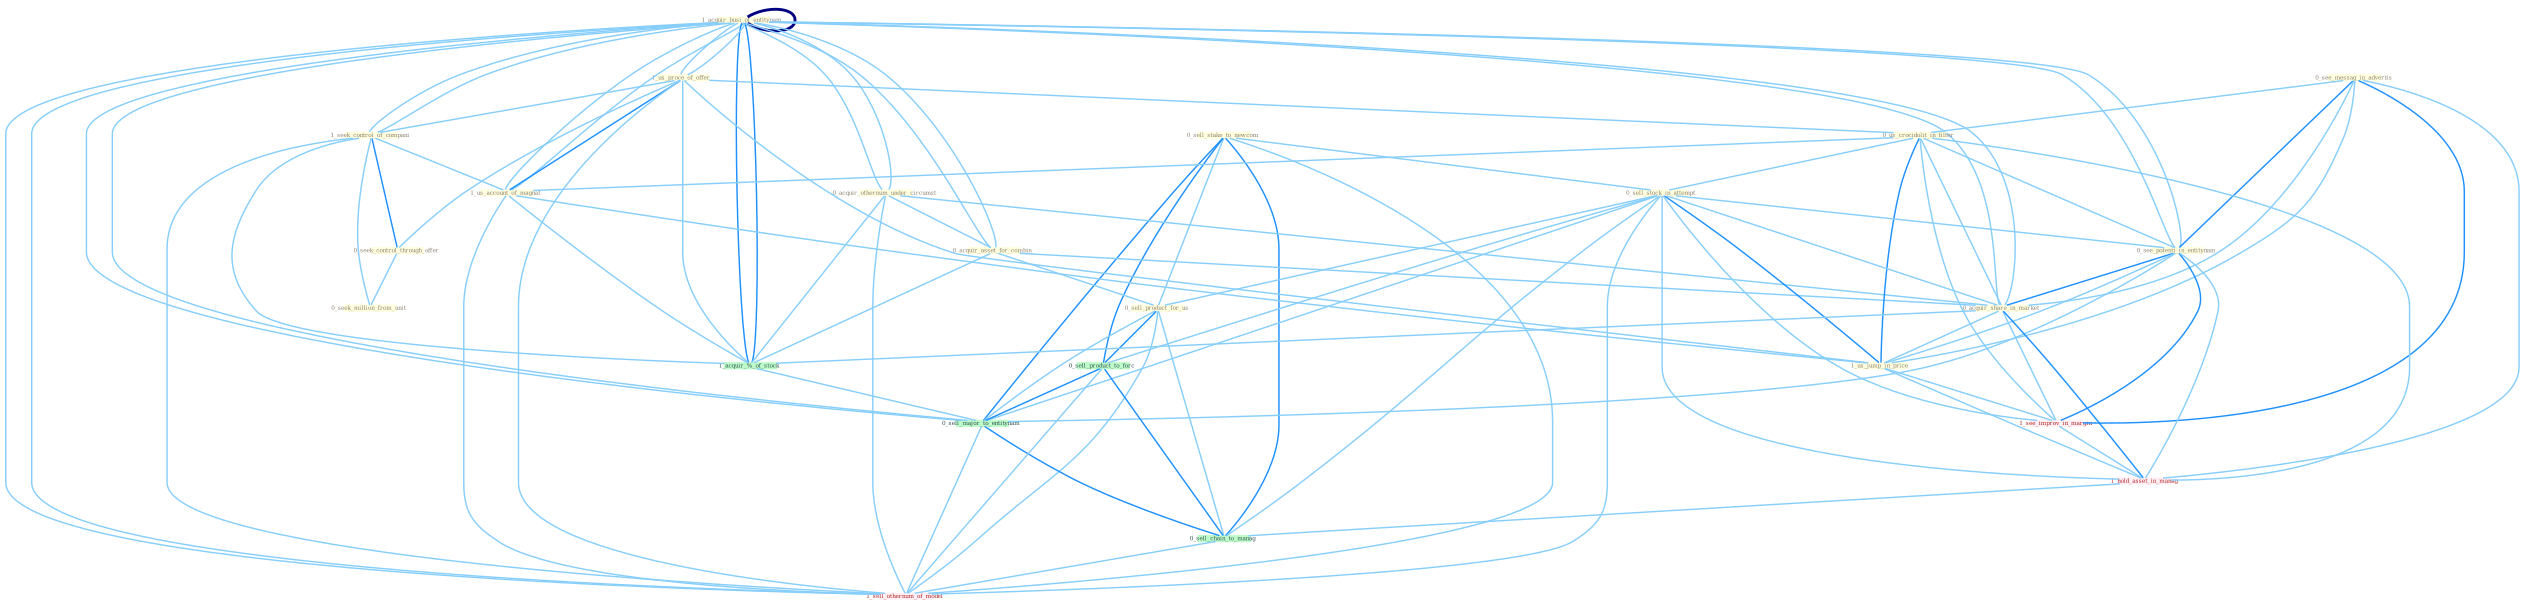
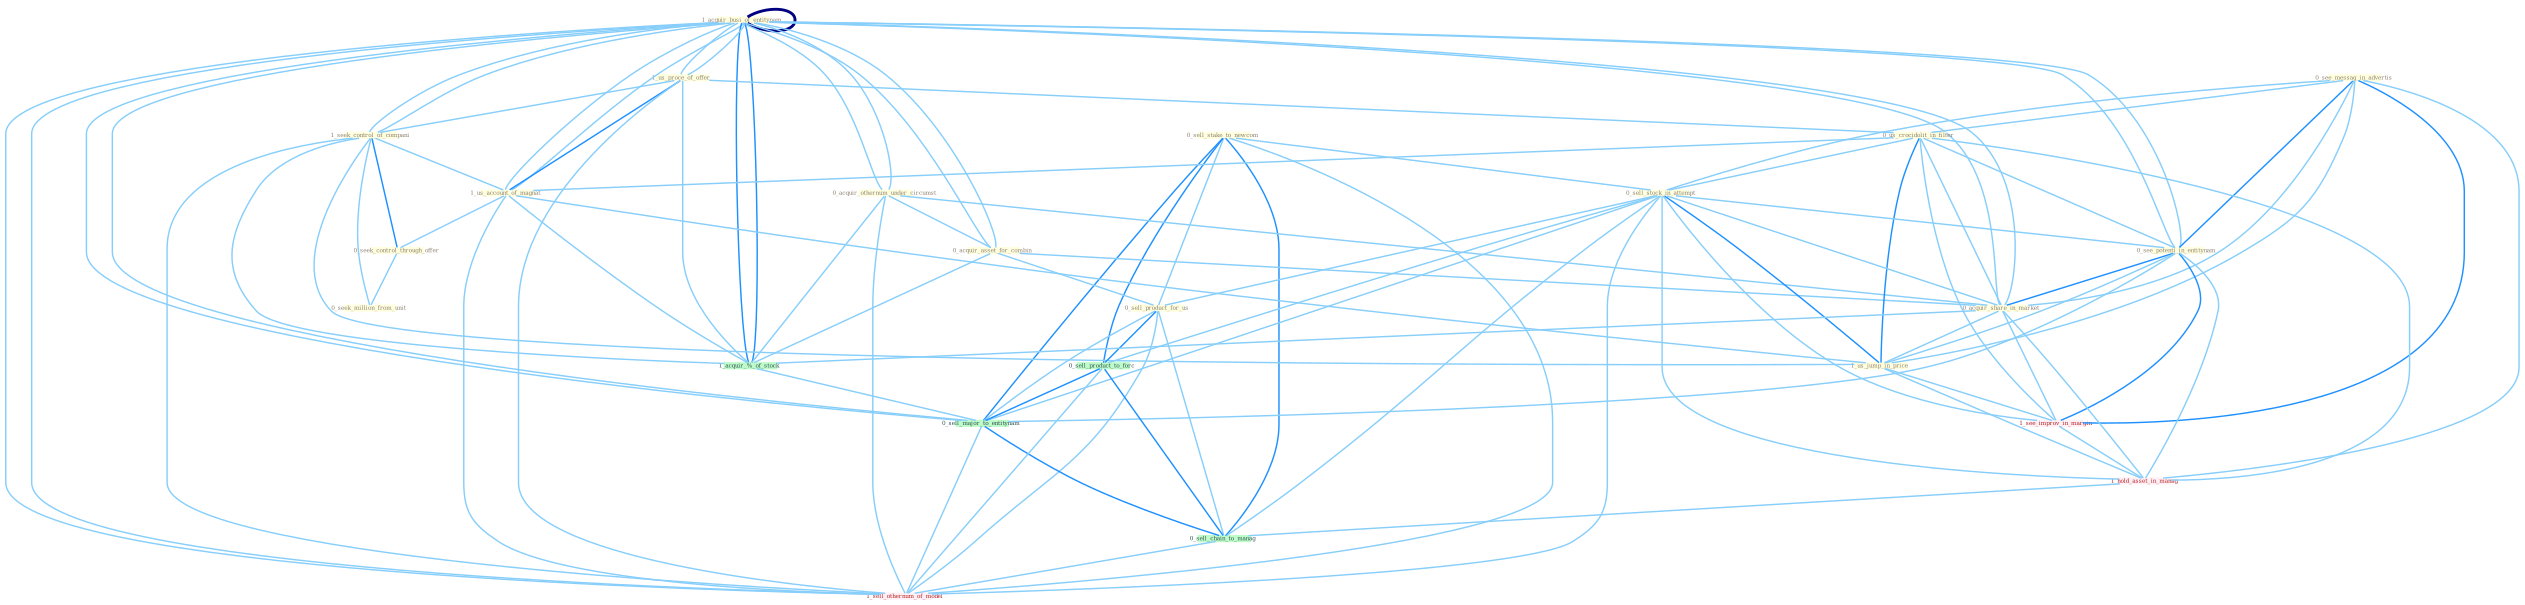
edge "0_see_messag_in_advertis" -- "0_sell_stock_in_attempt": added
edge "1_us_proce_of_offer" -- "0_seek_control_through_offer": now "1_us_account_of_magnat" -- "0_seek_control_through_offer"
edge "1_us_proce_of_offer" -- "1_us_jump_in_price": now "1_seek_control_of_compani" -- "1_us_jump_in_price"
edge "0_acquir_share_in_market" -- "1_hold_asset_in_manag": color #1e90ff -> #87cefa
